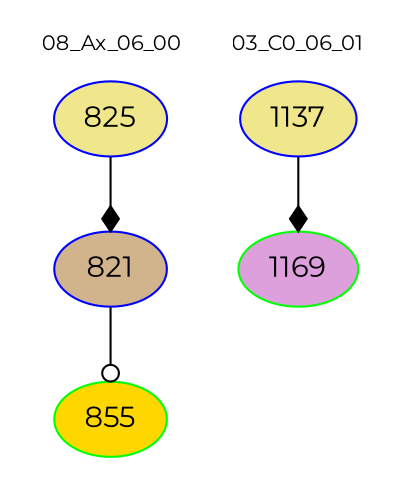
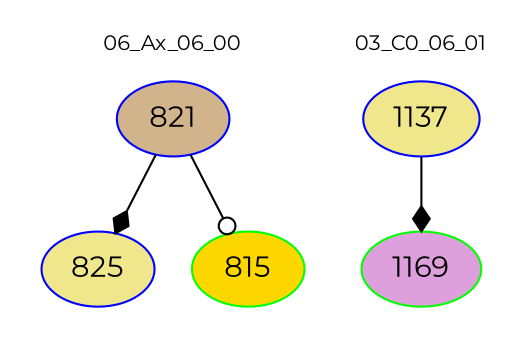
cluster "08_Ax_06_00": label "08_Ax_06_00" -> "06_Ax_06_00"
edge "825" -> "821": reversed
node "855": label "855" -> "815"
